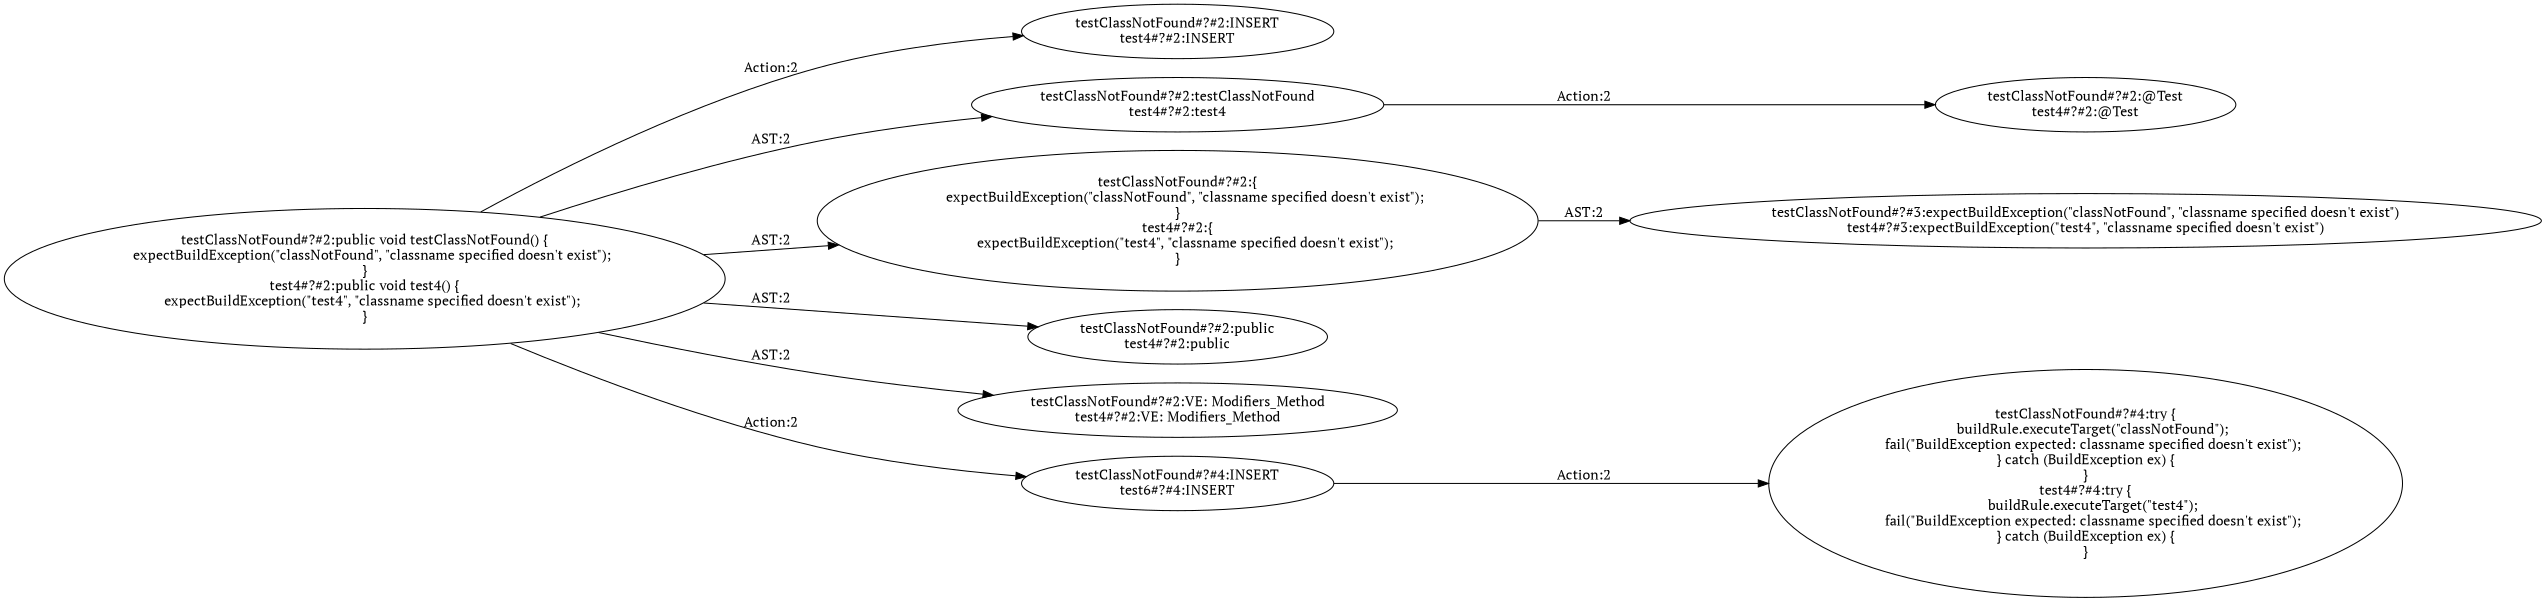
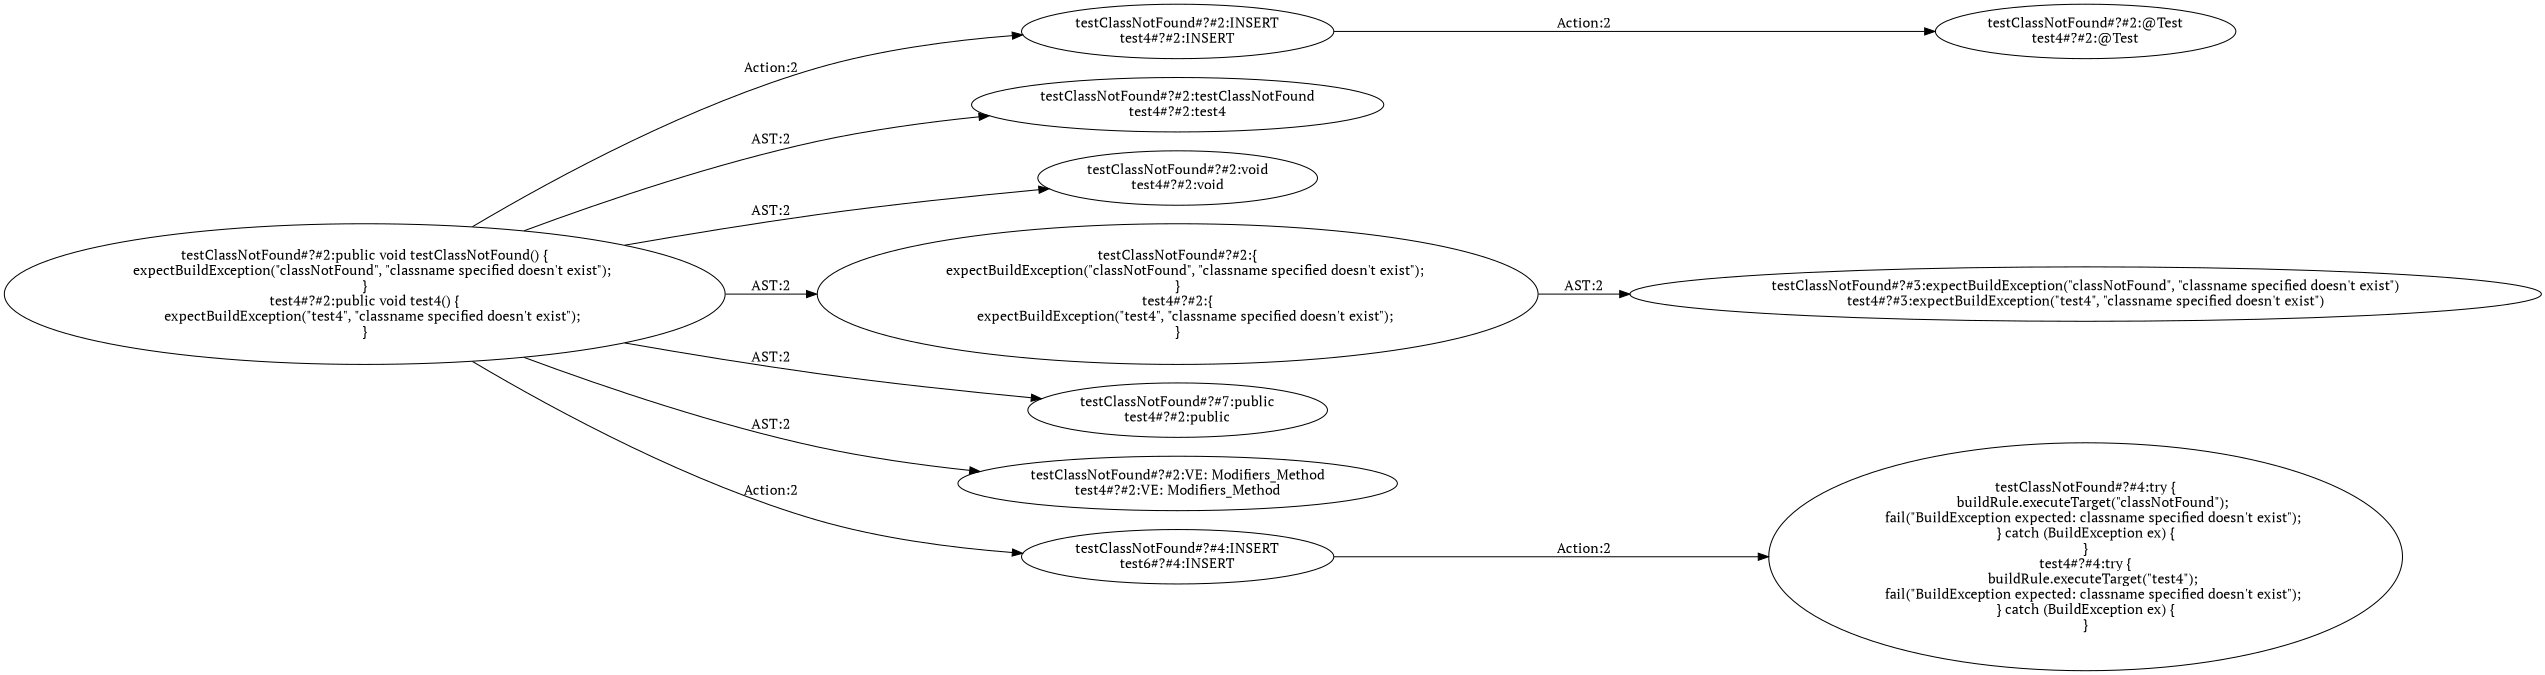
edge "testClassNotFound#?#2:testClassNotFound test4#?#2:test4" -> "testClassNotFound#?#2:@Test test4#?#2:@Test": now "testClassNotFound#?#2:INSERT test4#?#2:INSERT" -> "testClassNotFound#?#2:@Test test4#?#2:@Test"
node "testClassNotFound#?#2:void test4#?#2:void": added
node "testClassNotFound#?#2:public test4#?#2:public": label "testClassNotFound#?#2:public test4#?#2:public" -> "testClassNotFound#?#7:public test4#?#2:public"
